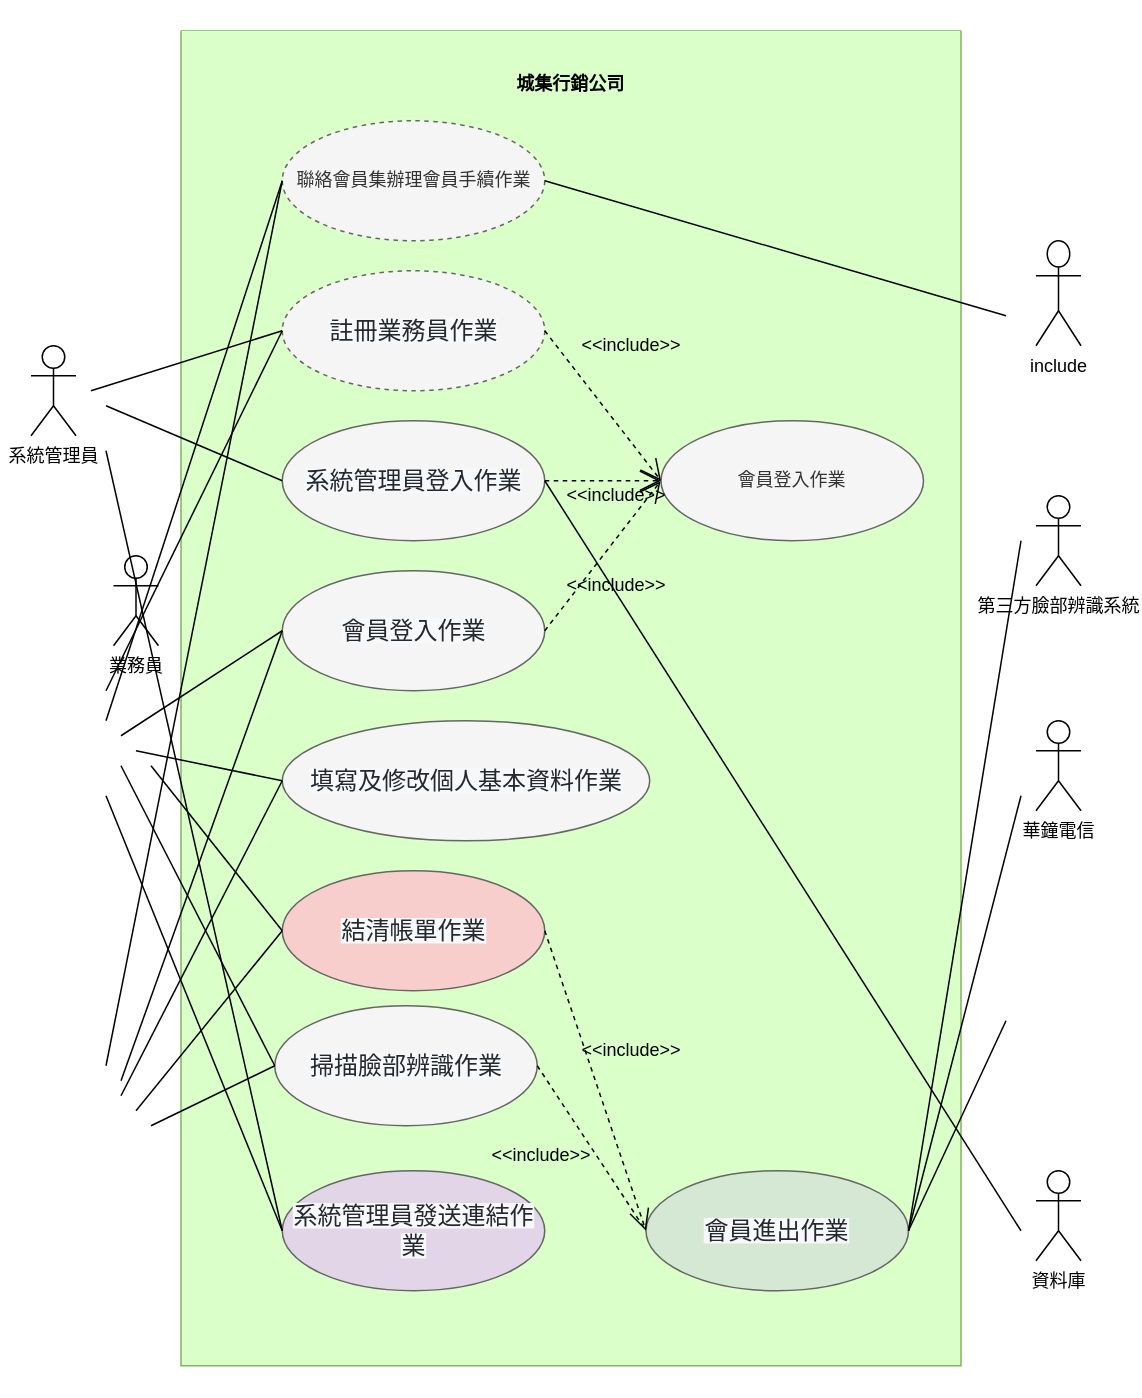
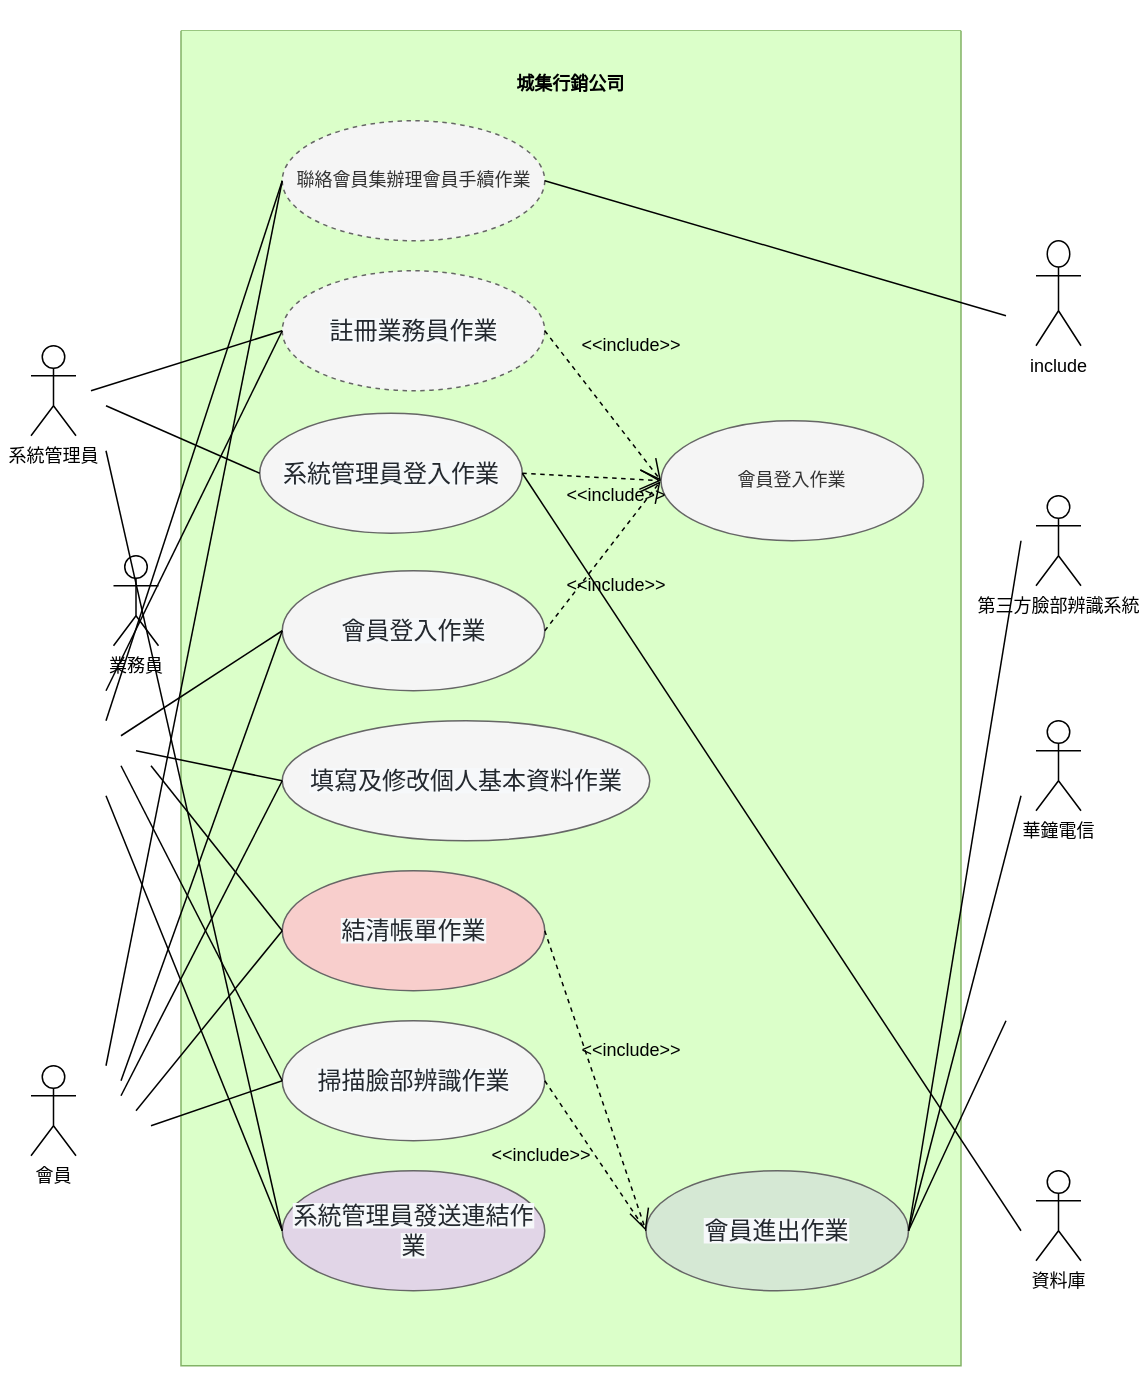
node "系統管理員登入作業": moved (413, 481) -> (391, 473)
node "掃描臉部辨識作業": moved (406, 1066) -> (413, 1081)
node "會員": added
